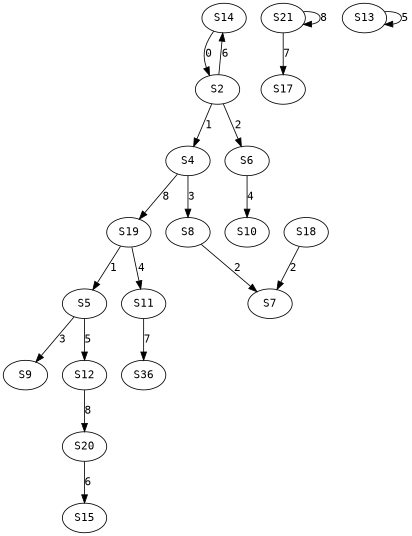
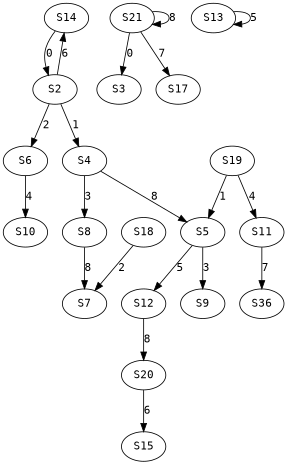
node "S3": added
edge "S4" -> "S19": now "S4" -> "S5"
edge "S8" -> "S7": label "2" -> "8"
